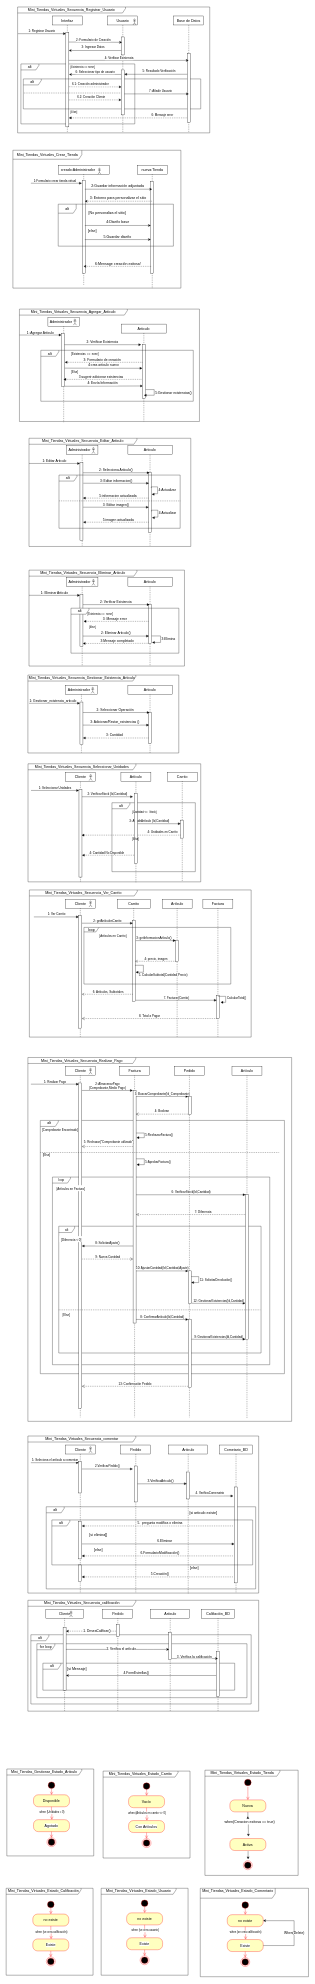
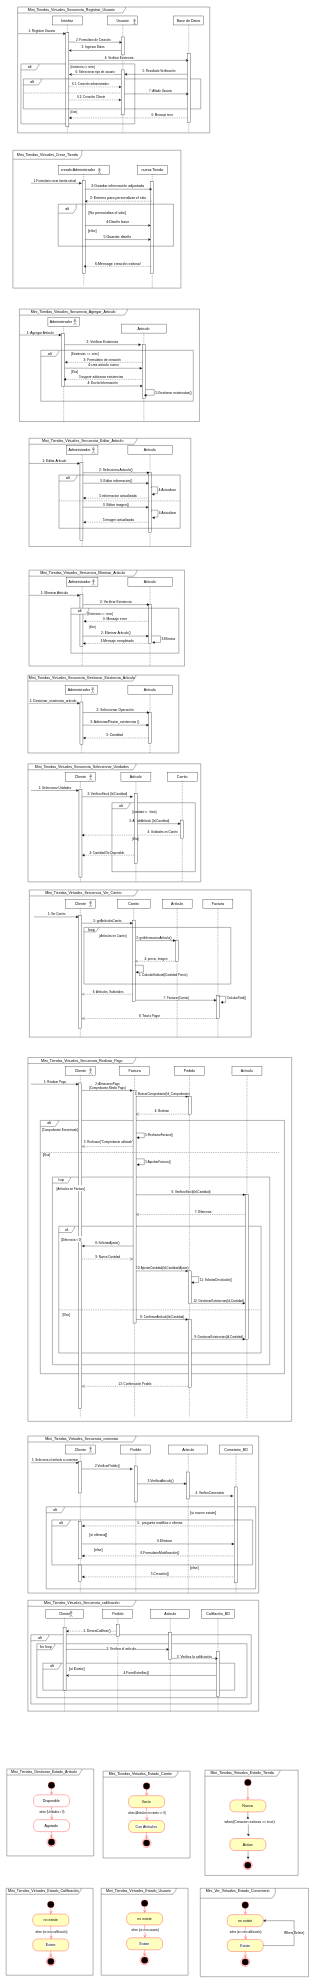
node "[si articulo existe]": label "[si articulo existe]" -> "[si nuevo existe]"
node "[si Mensaje]": label "[si Mensaje]" -> "[si Existe]"
node "Disponible": fillcolor #ffffc0 -> #ffffff
node "Agotado": fillcolor #ffffc0 -> #ffffff
node "Mini_Tiendas_Virtuales_Estado_Comentario": label "Mini_Tiendas_Virtuales_Estado_Comentario" -> "Mini_Ver_Virtuales_Estado_Comentario"
